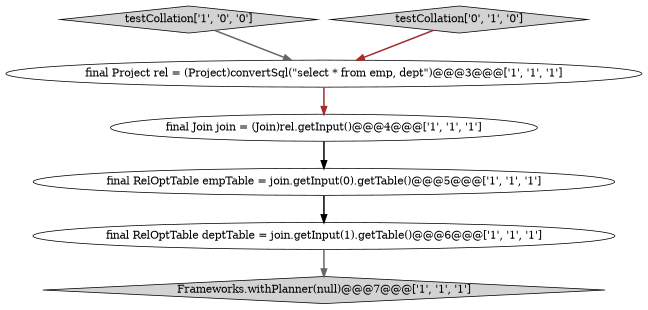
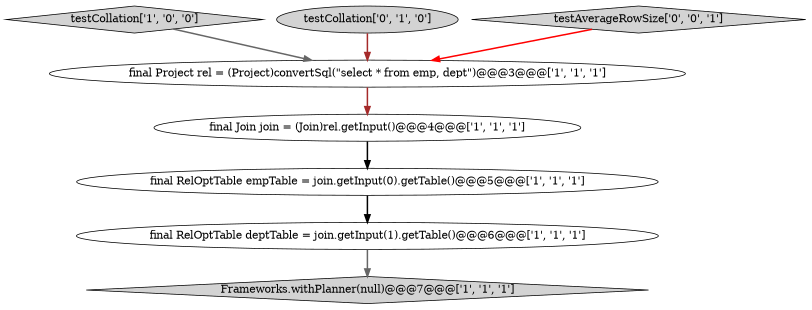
node "testCollation['0', '1', '0']": shape diamond -> ellipse
node "testAverageRowSize['0', '0', '1']": added
